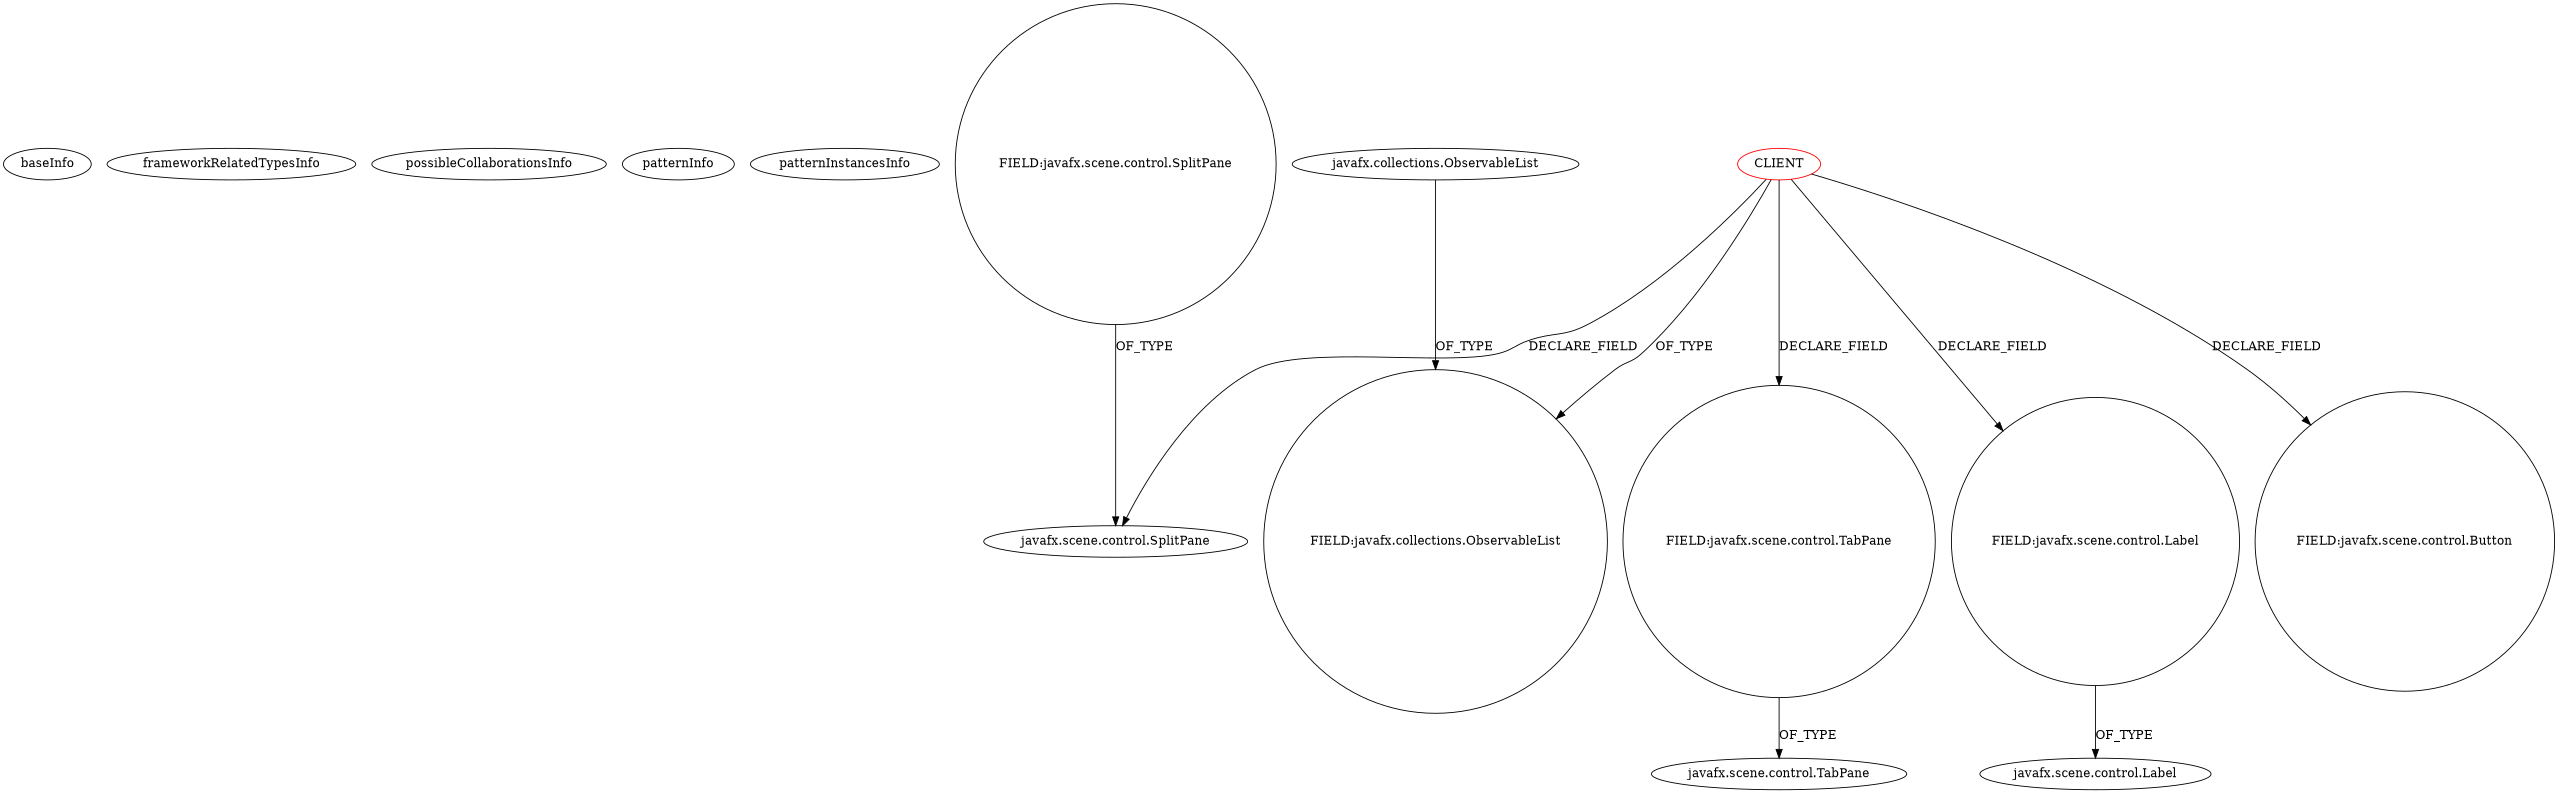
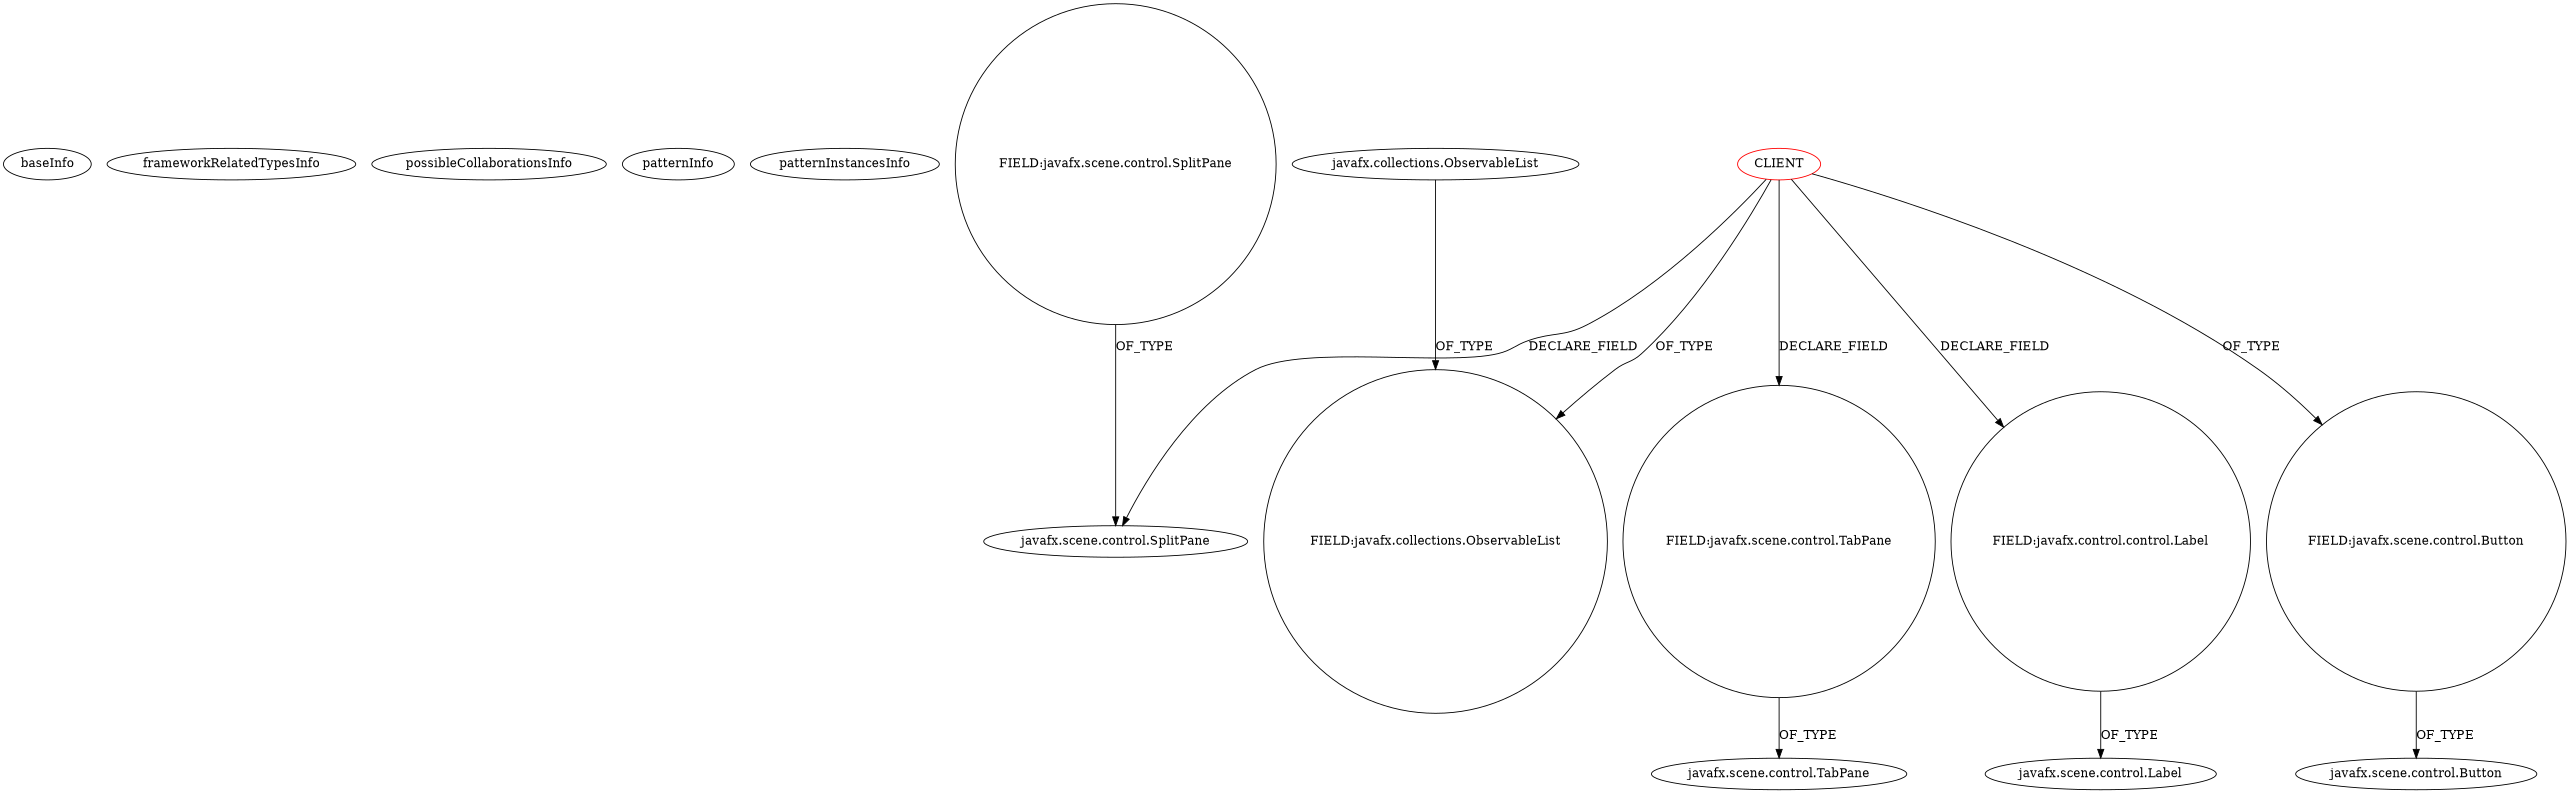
edge "CLIENT" -> "FIELD:javafx.scene.control.Button": label "DECLARE_FIELD" -> "OF_TYPE"
node "FIELD:javafx.scene.control.Label": label "FIELD:javafx.scene.control.Label" -> "FIELD:javafx.control.control.Label"
node "javafx.scene.control.Button": added
